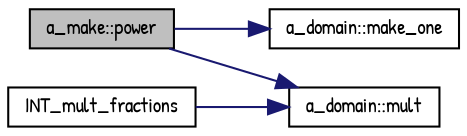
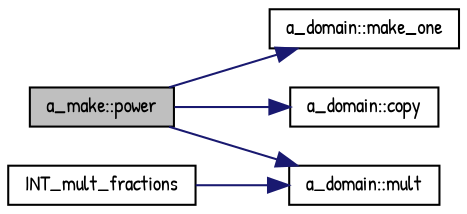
node "a_domain::copy": added
